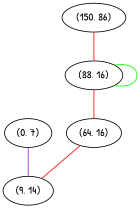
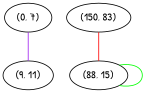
node "(150, 86)": label "(150, 86)" -> "(150, 83)"
node "(88, 16)": label "(88, 16)" -> "(88, 15)"
node "(64, 16)": removed
node "(9, 14)": label "(9, 14)" -> "(9, 11)"
